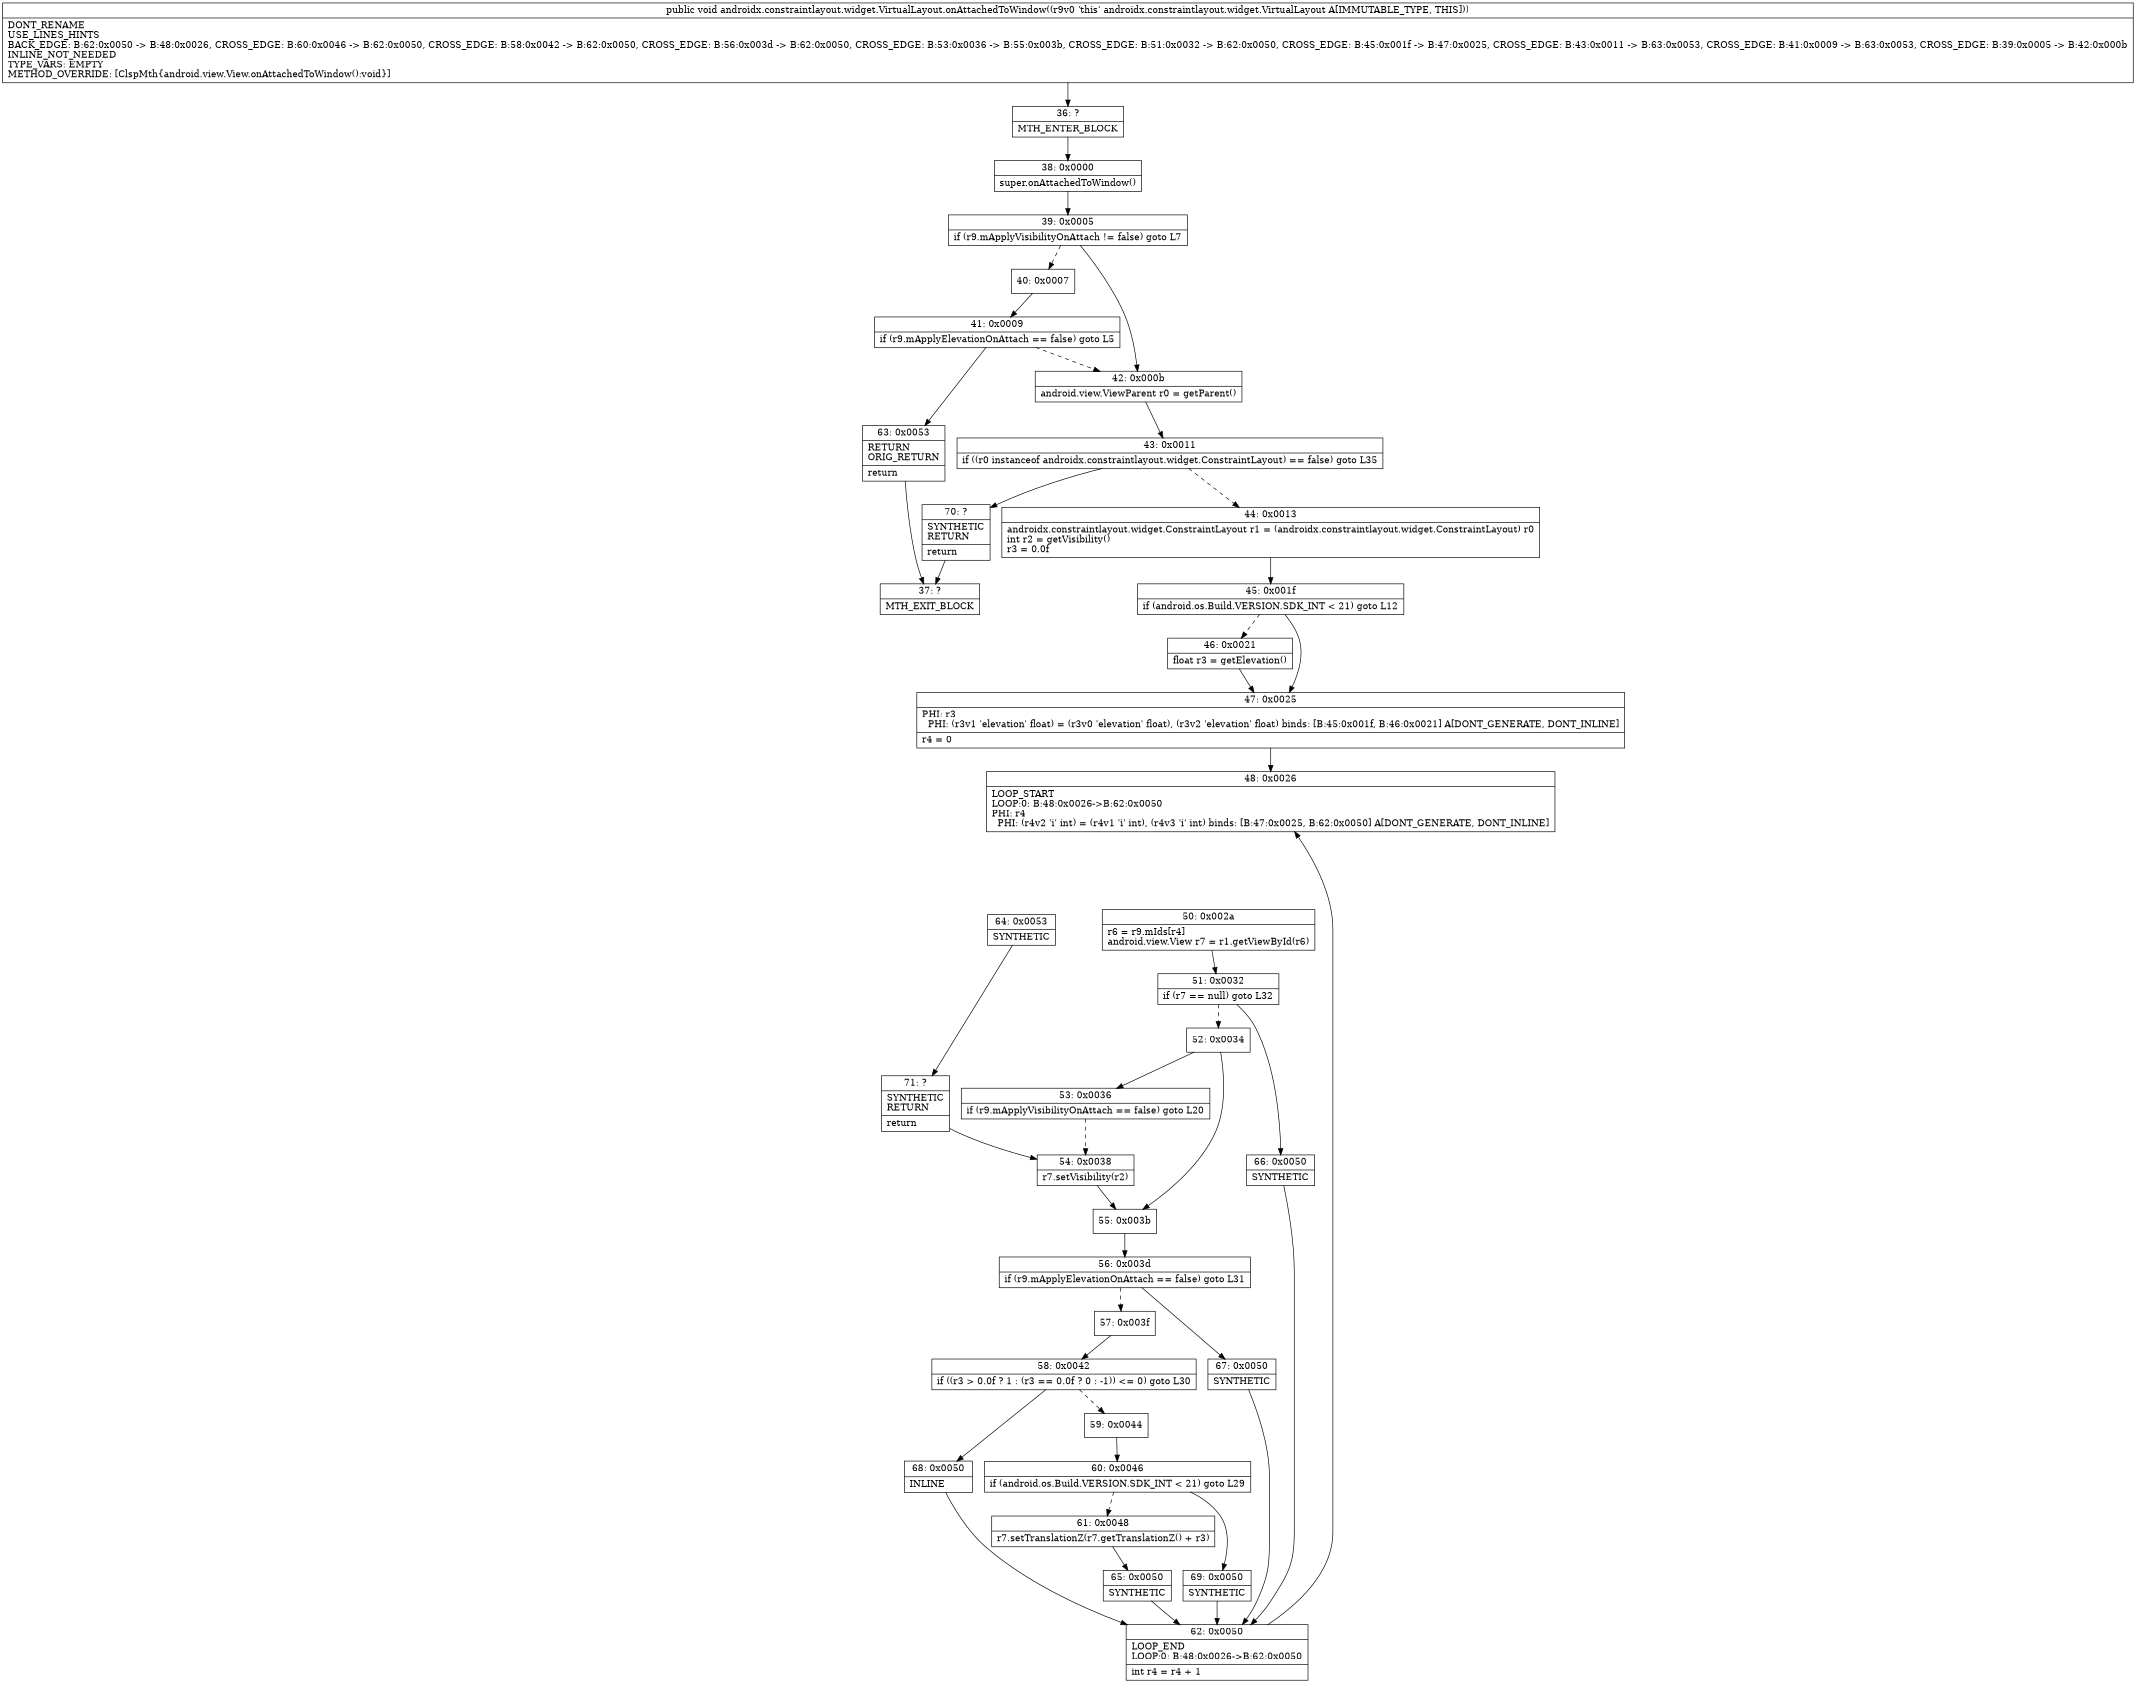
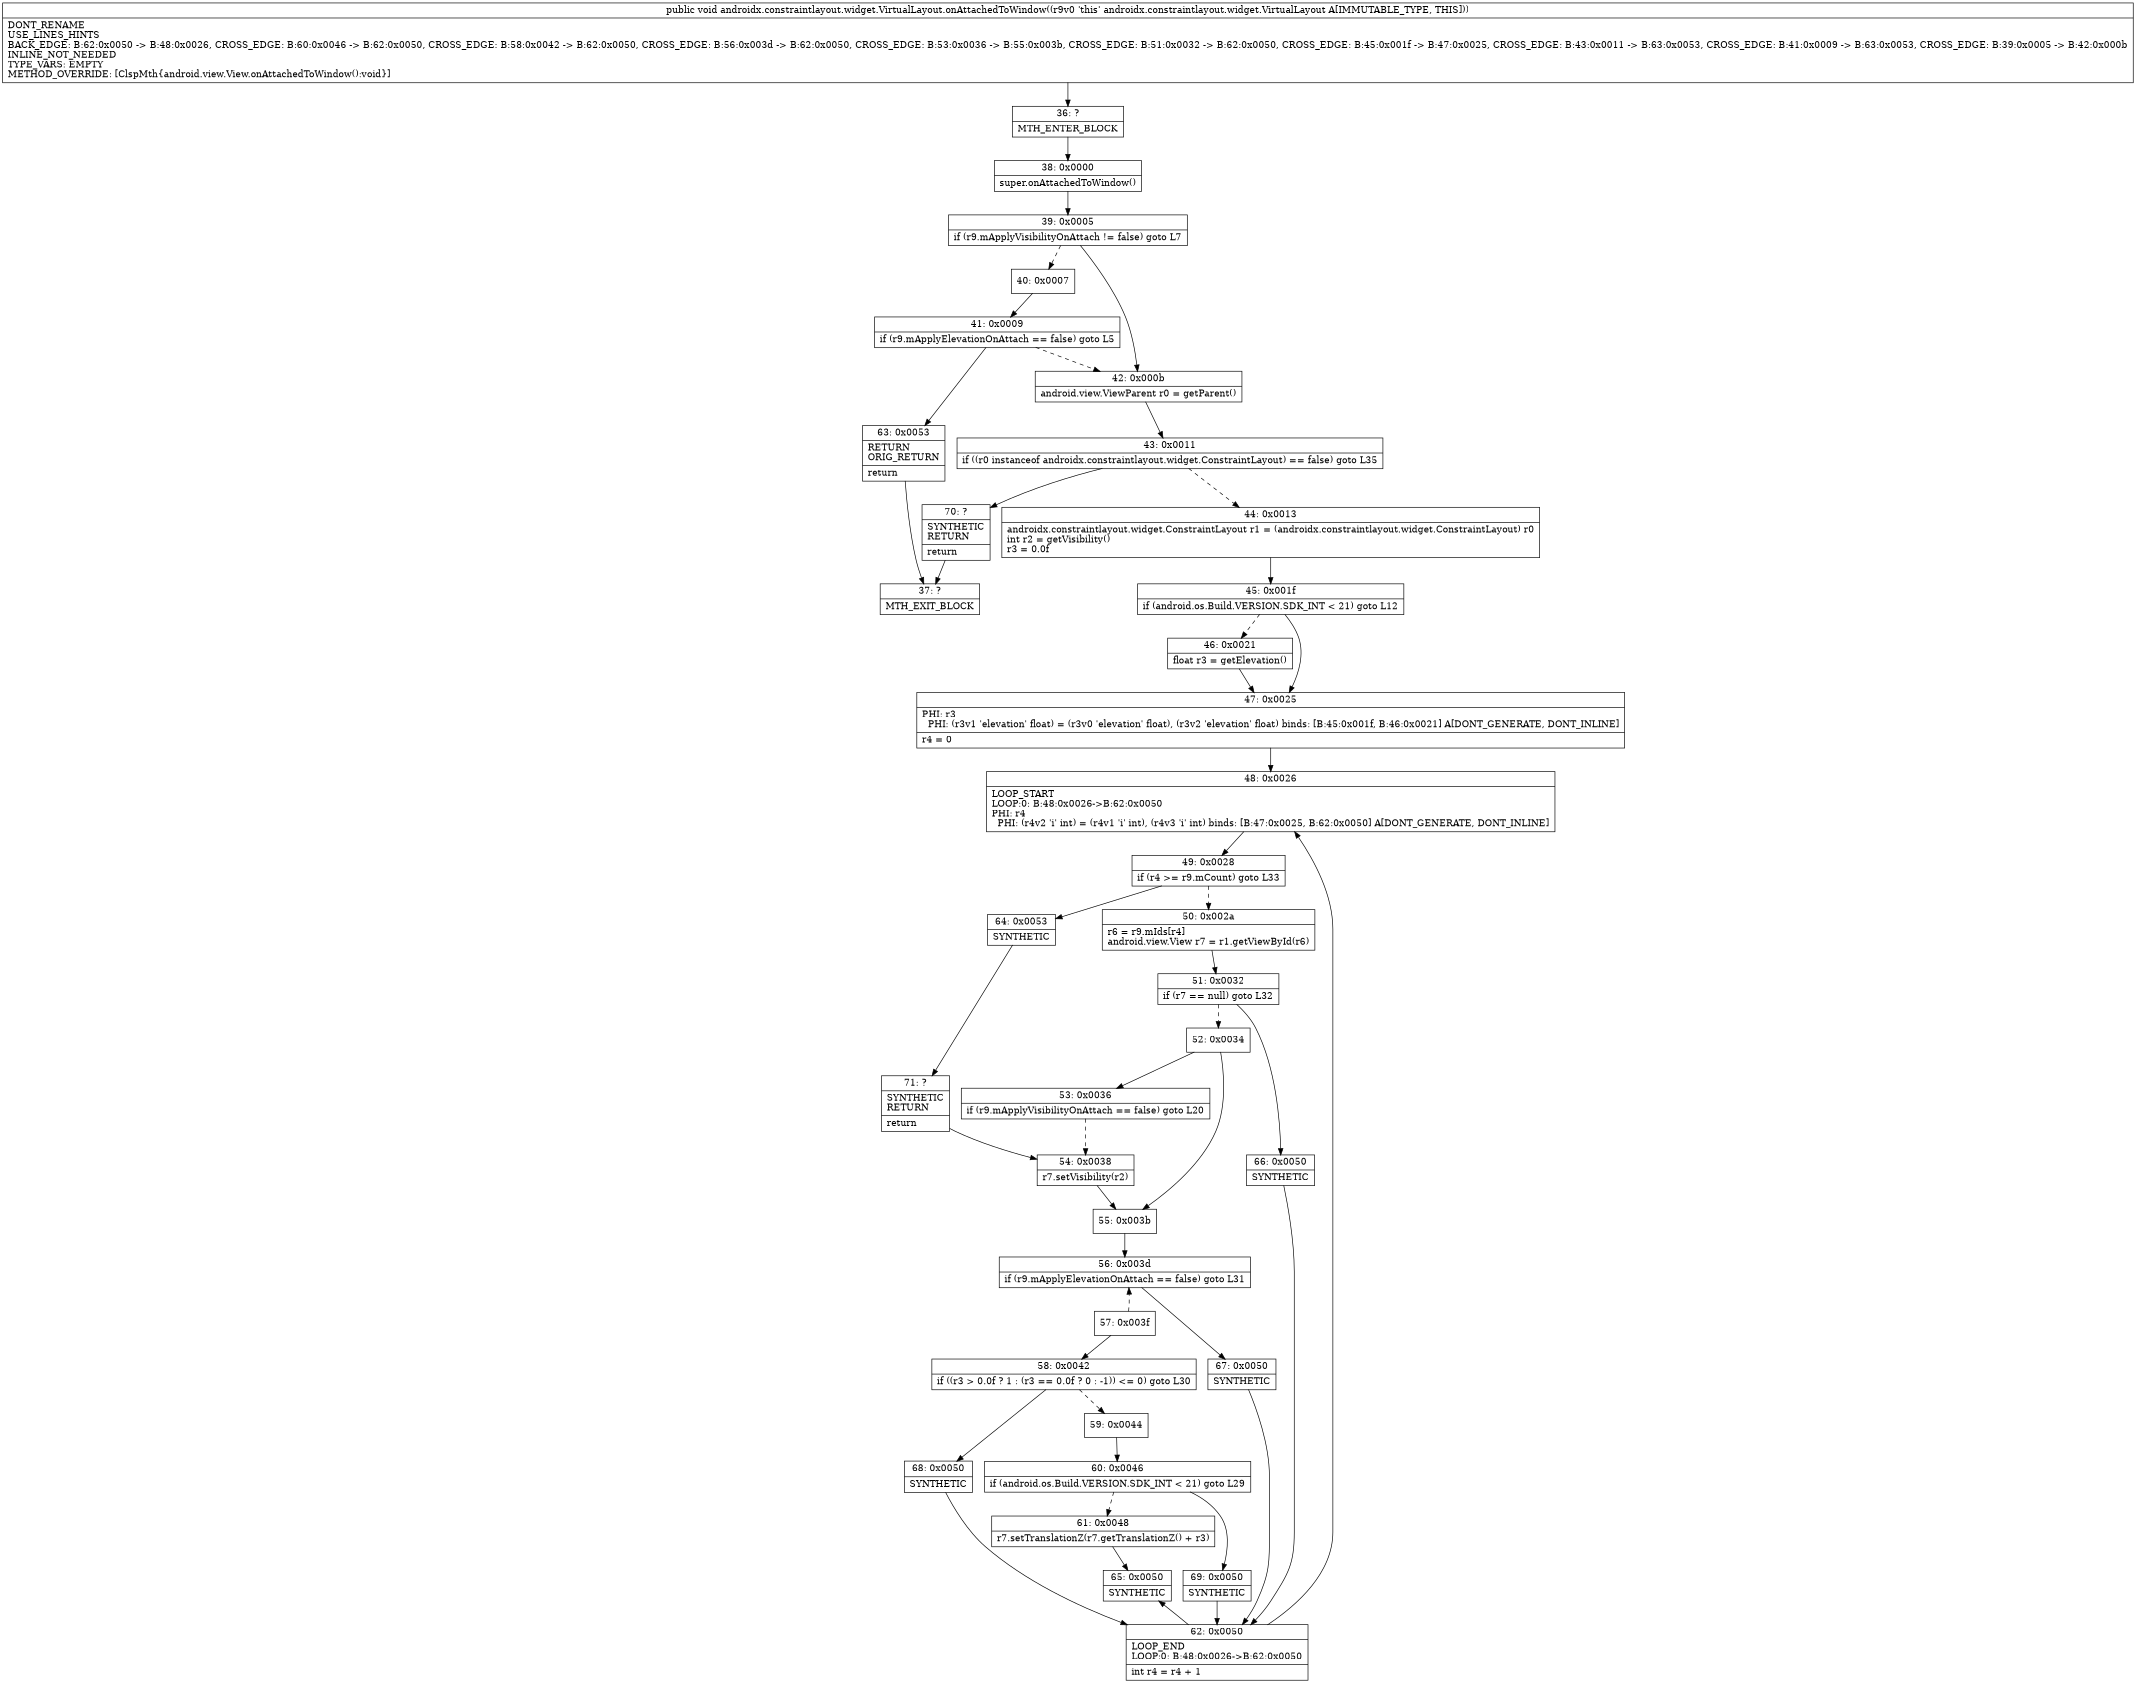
node "49: 0x0028": added
edge "56: 0x003d" -> "57: 0x003f": reversed
node "68: 0x0050": text "INLINE" -> "SYNTHETIC"
edge "65: 0x0050" -> "62: 0x0050": reversed
